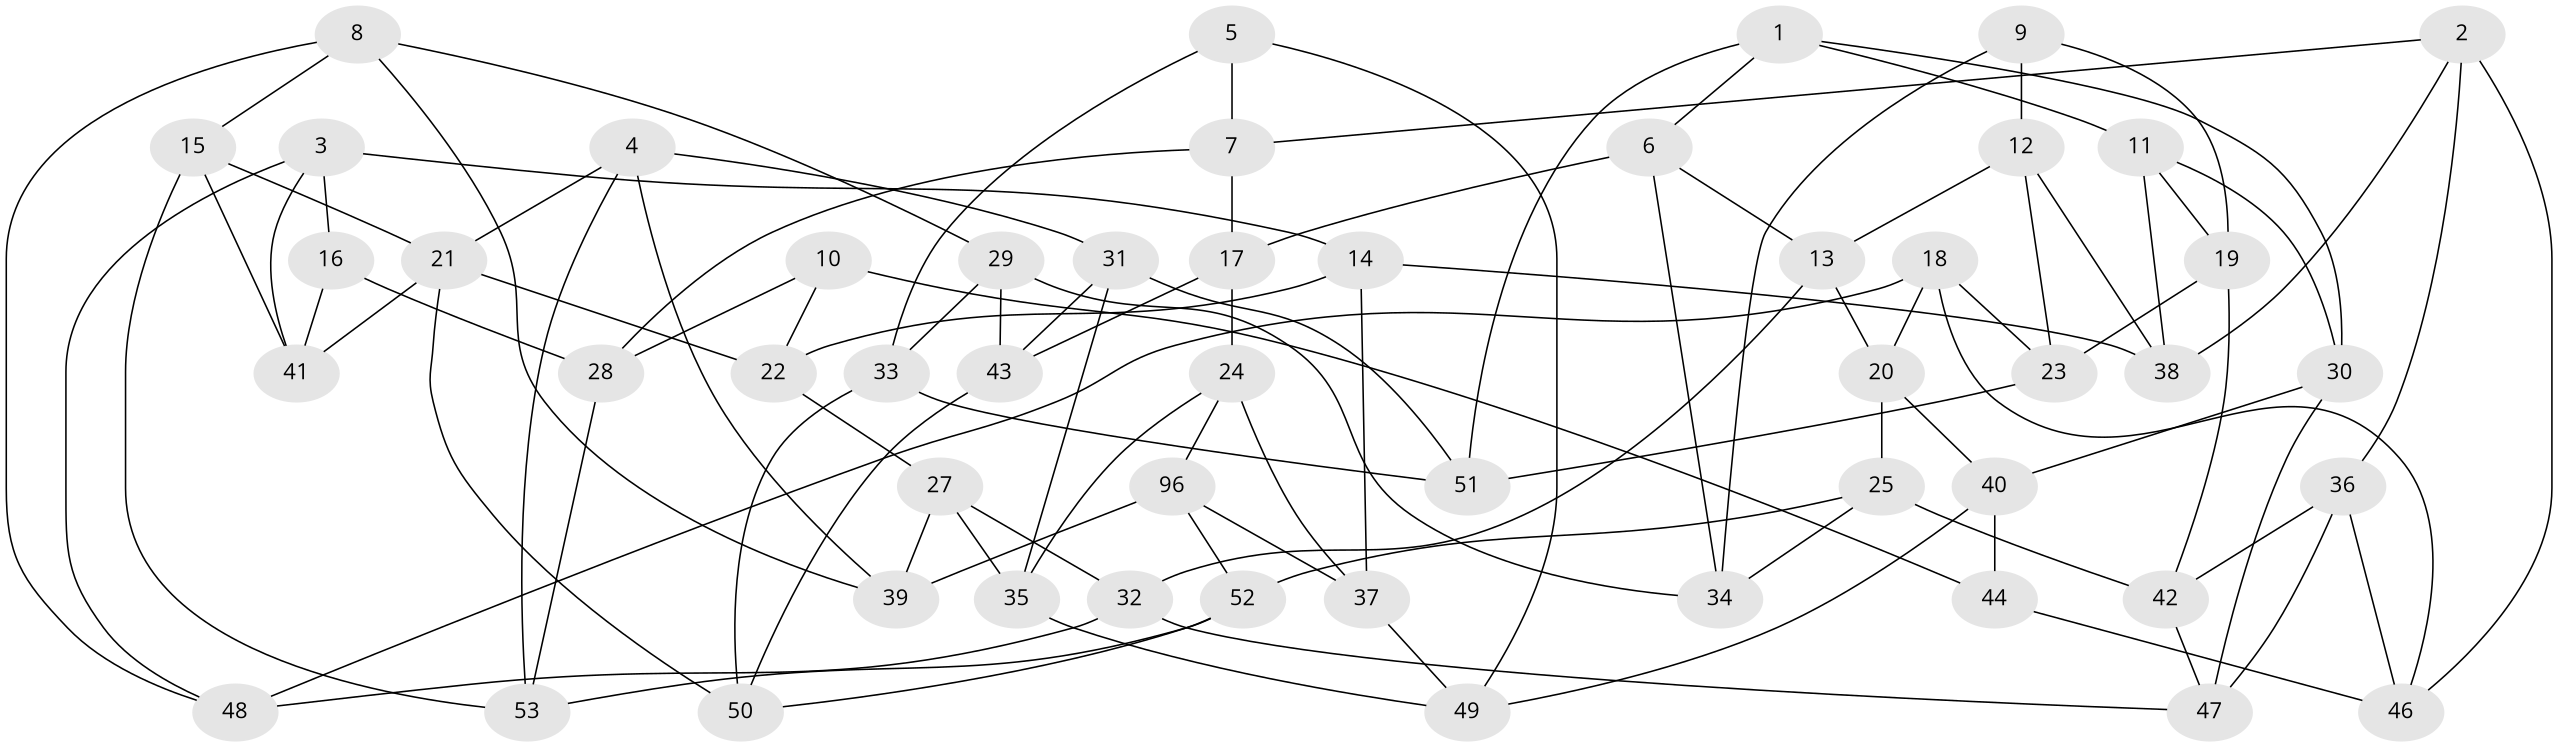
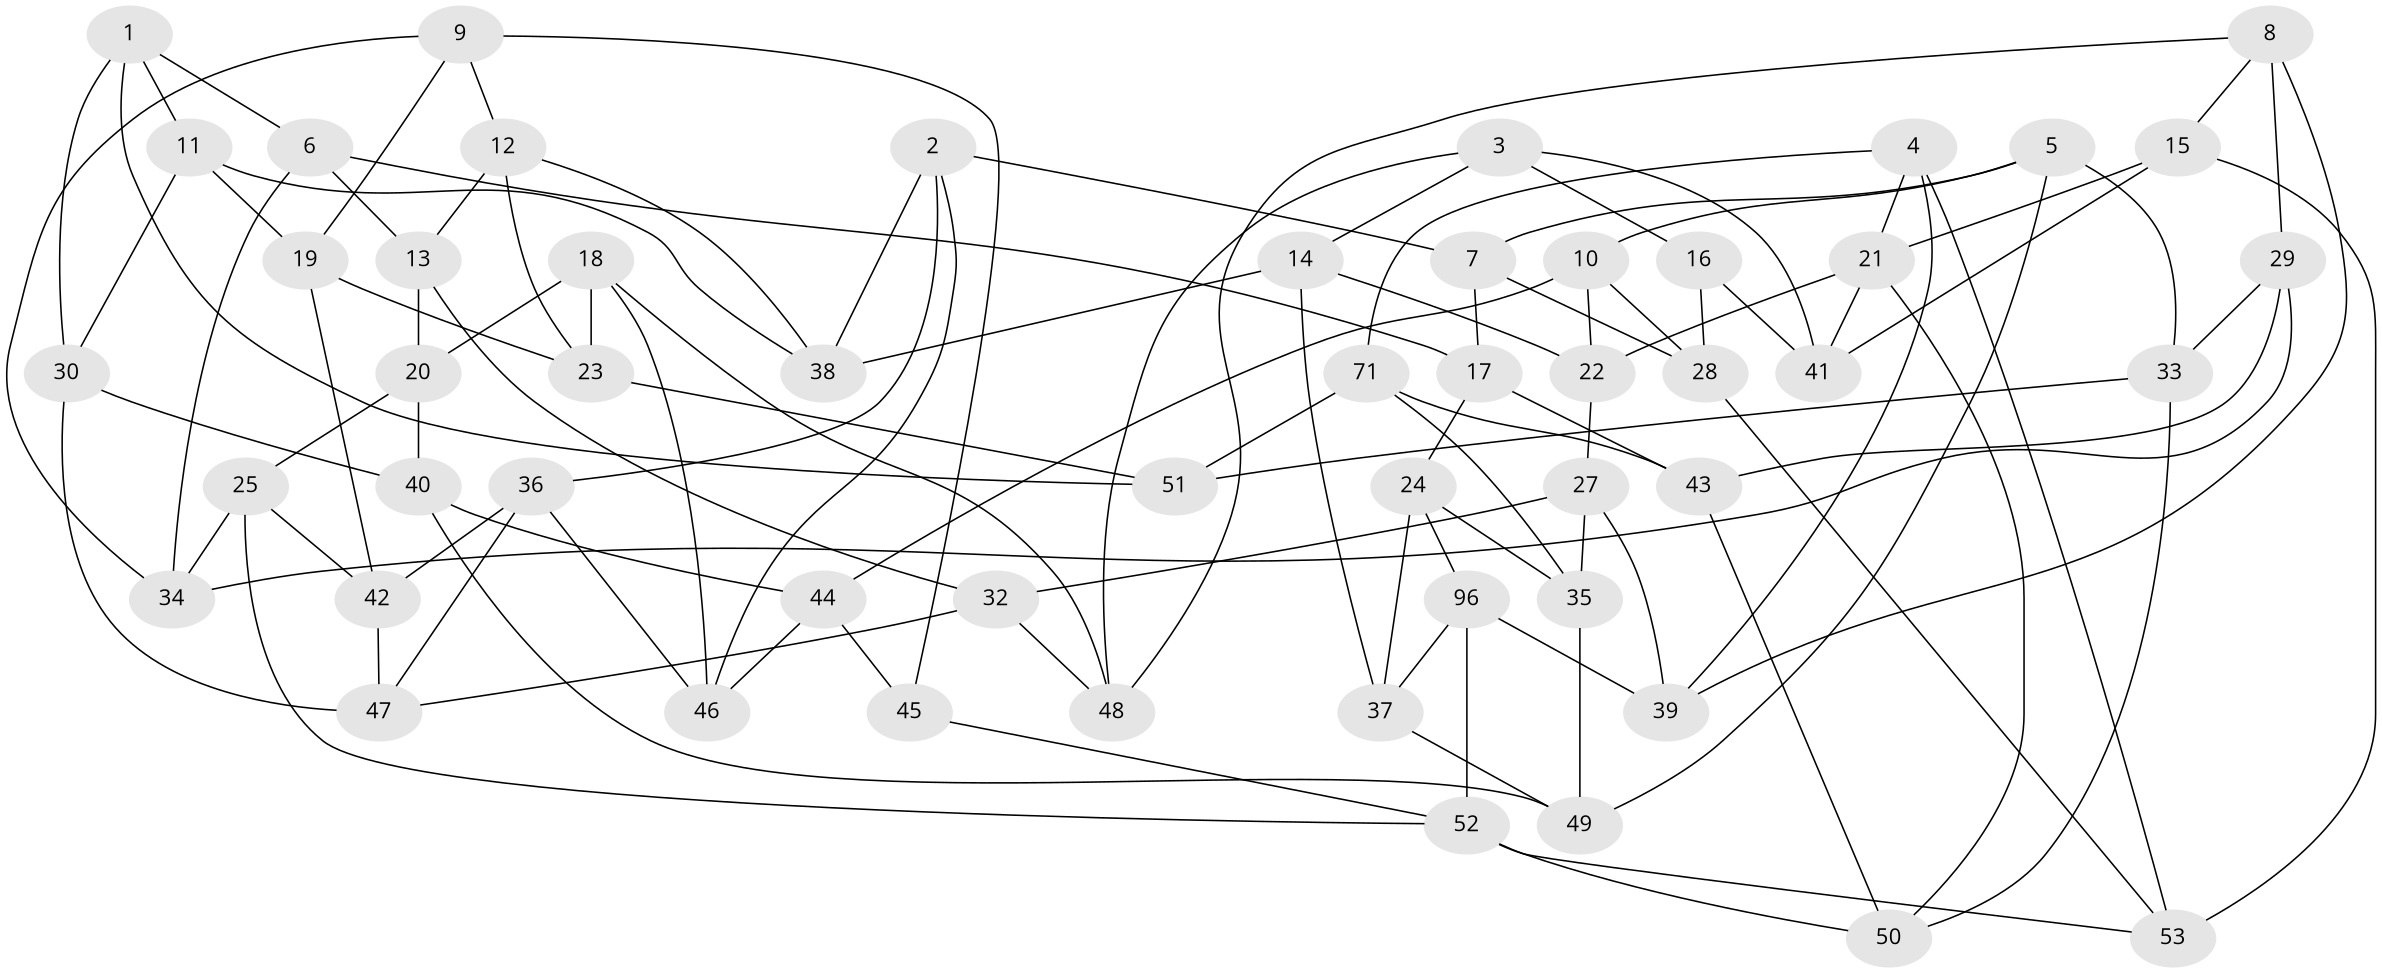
edge "5" -- "10": added
node "31": label "31" -> "71"
node "45": added
